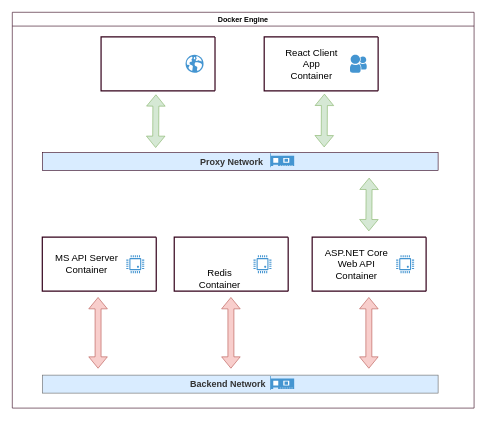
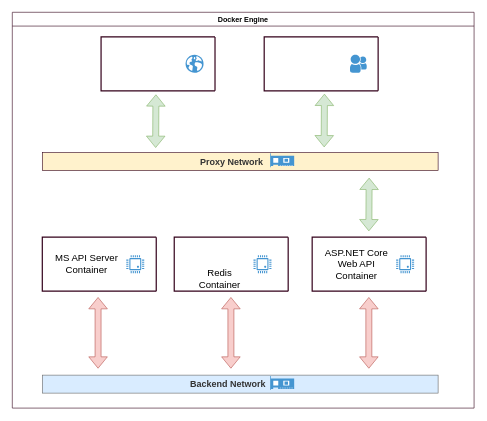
node "React Client App Container": removed
node "Proxy Network": fillcolor #d9ecff -> #fff2cc
